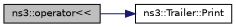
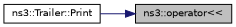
edge "ns3::operator<<" -> "ns3::Trailer::Print": reversed
